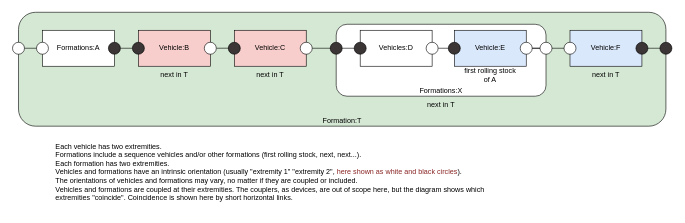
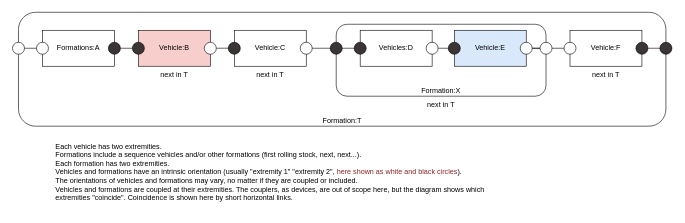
node "Vehicle:C": fillcolor #f8cecc -> #ffffff
node "Vehicle:F": fillcolor #dae8fc -> #ffffff
node "first rolling stock of A": removed
node "Formations:X": label "Formations:X" -> "Formation:X"
node "Formation:T": fillcolor #d5e8d4 -> #ffffff
